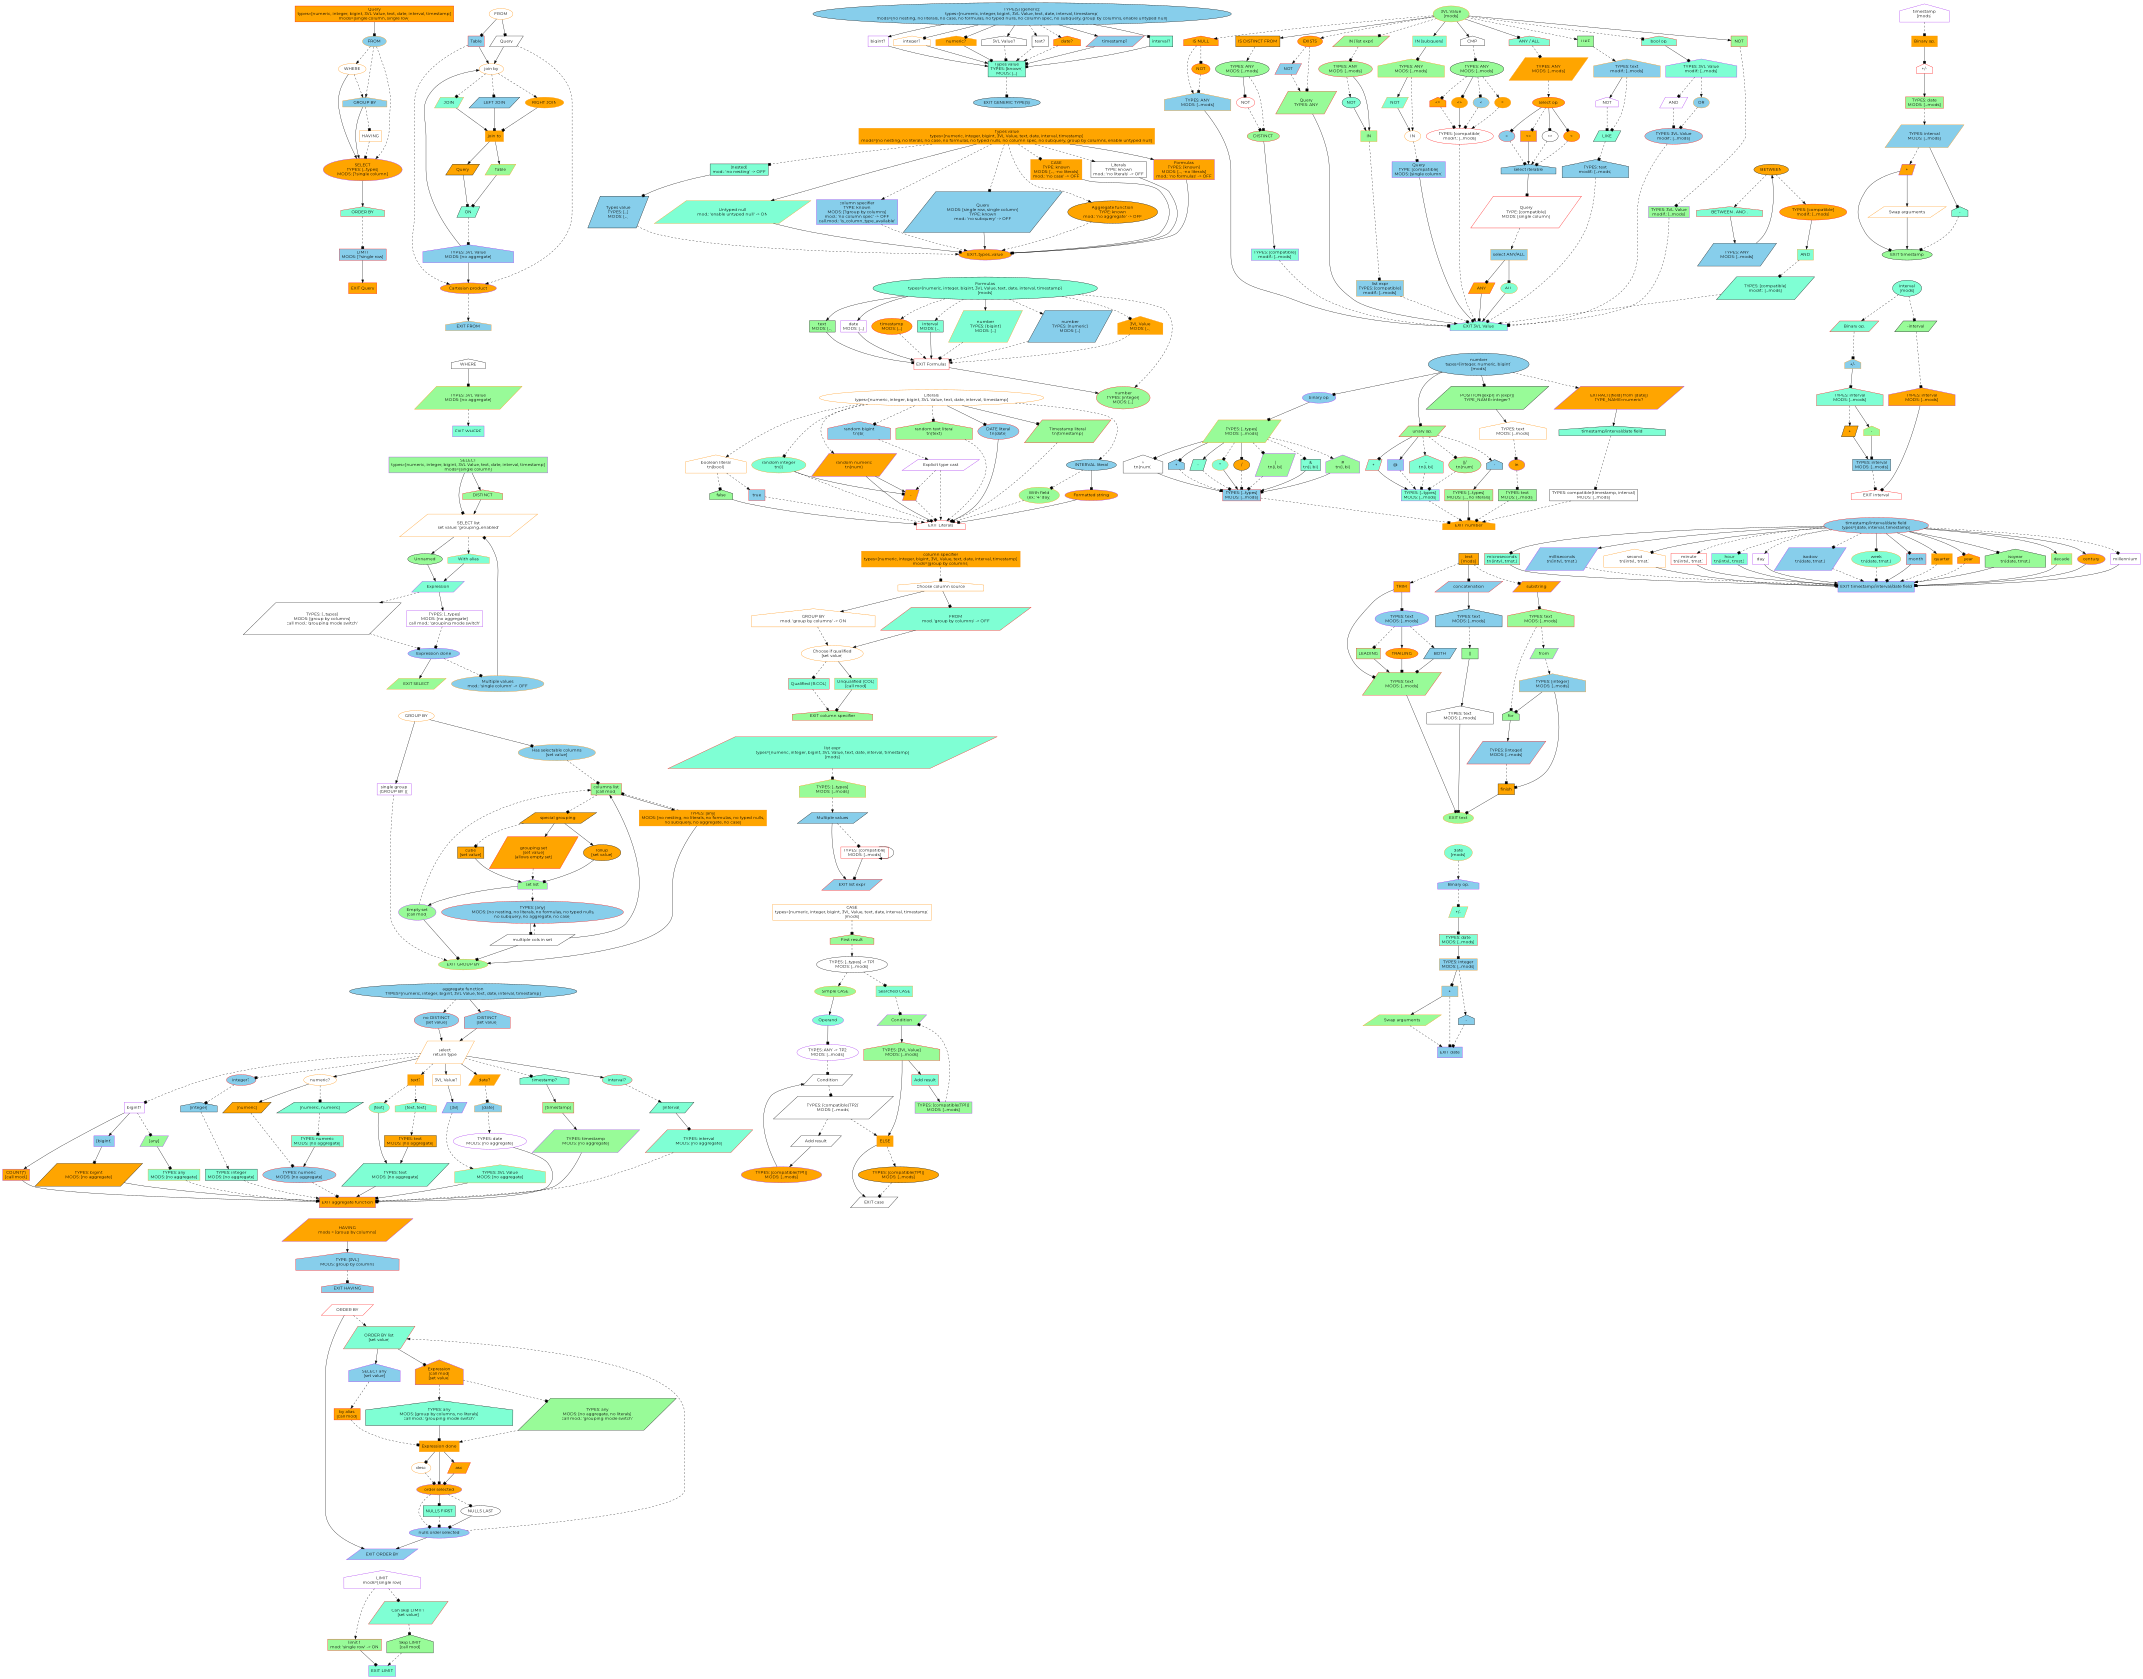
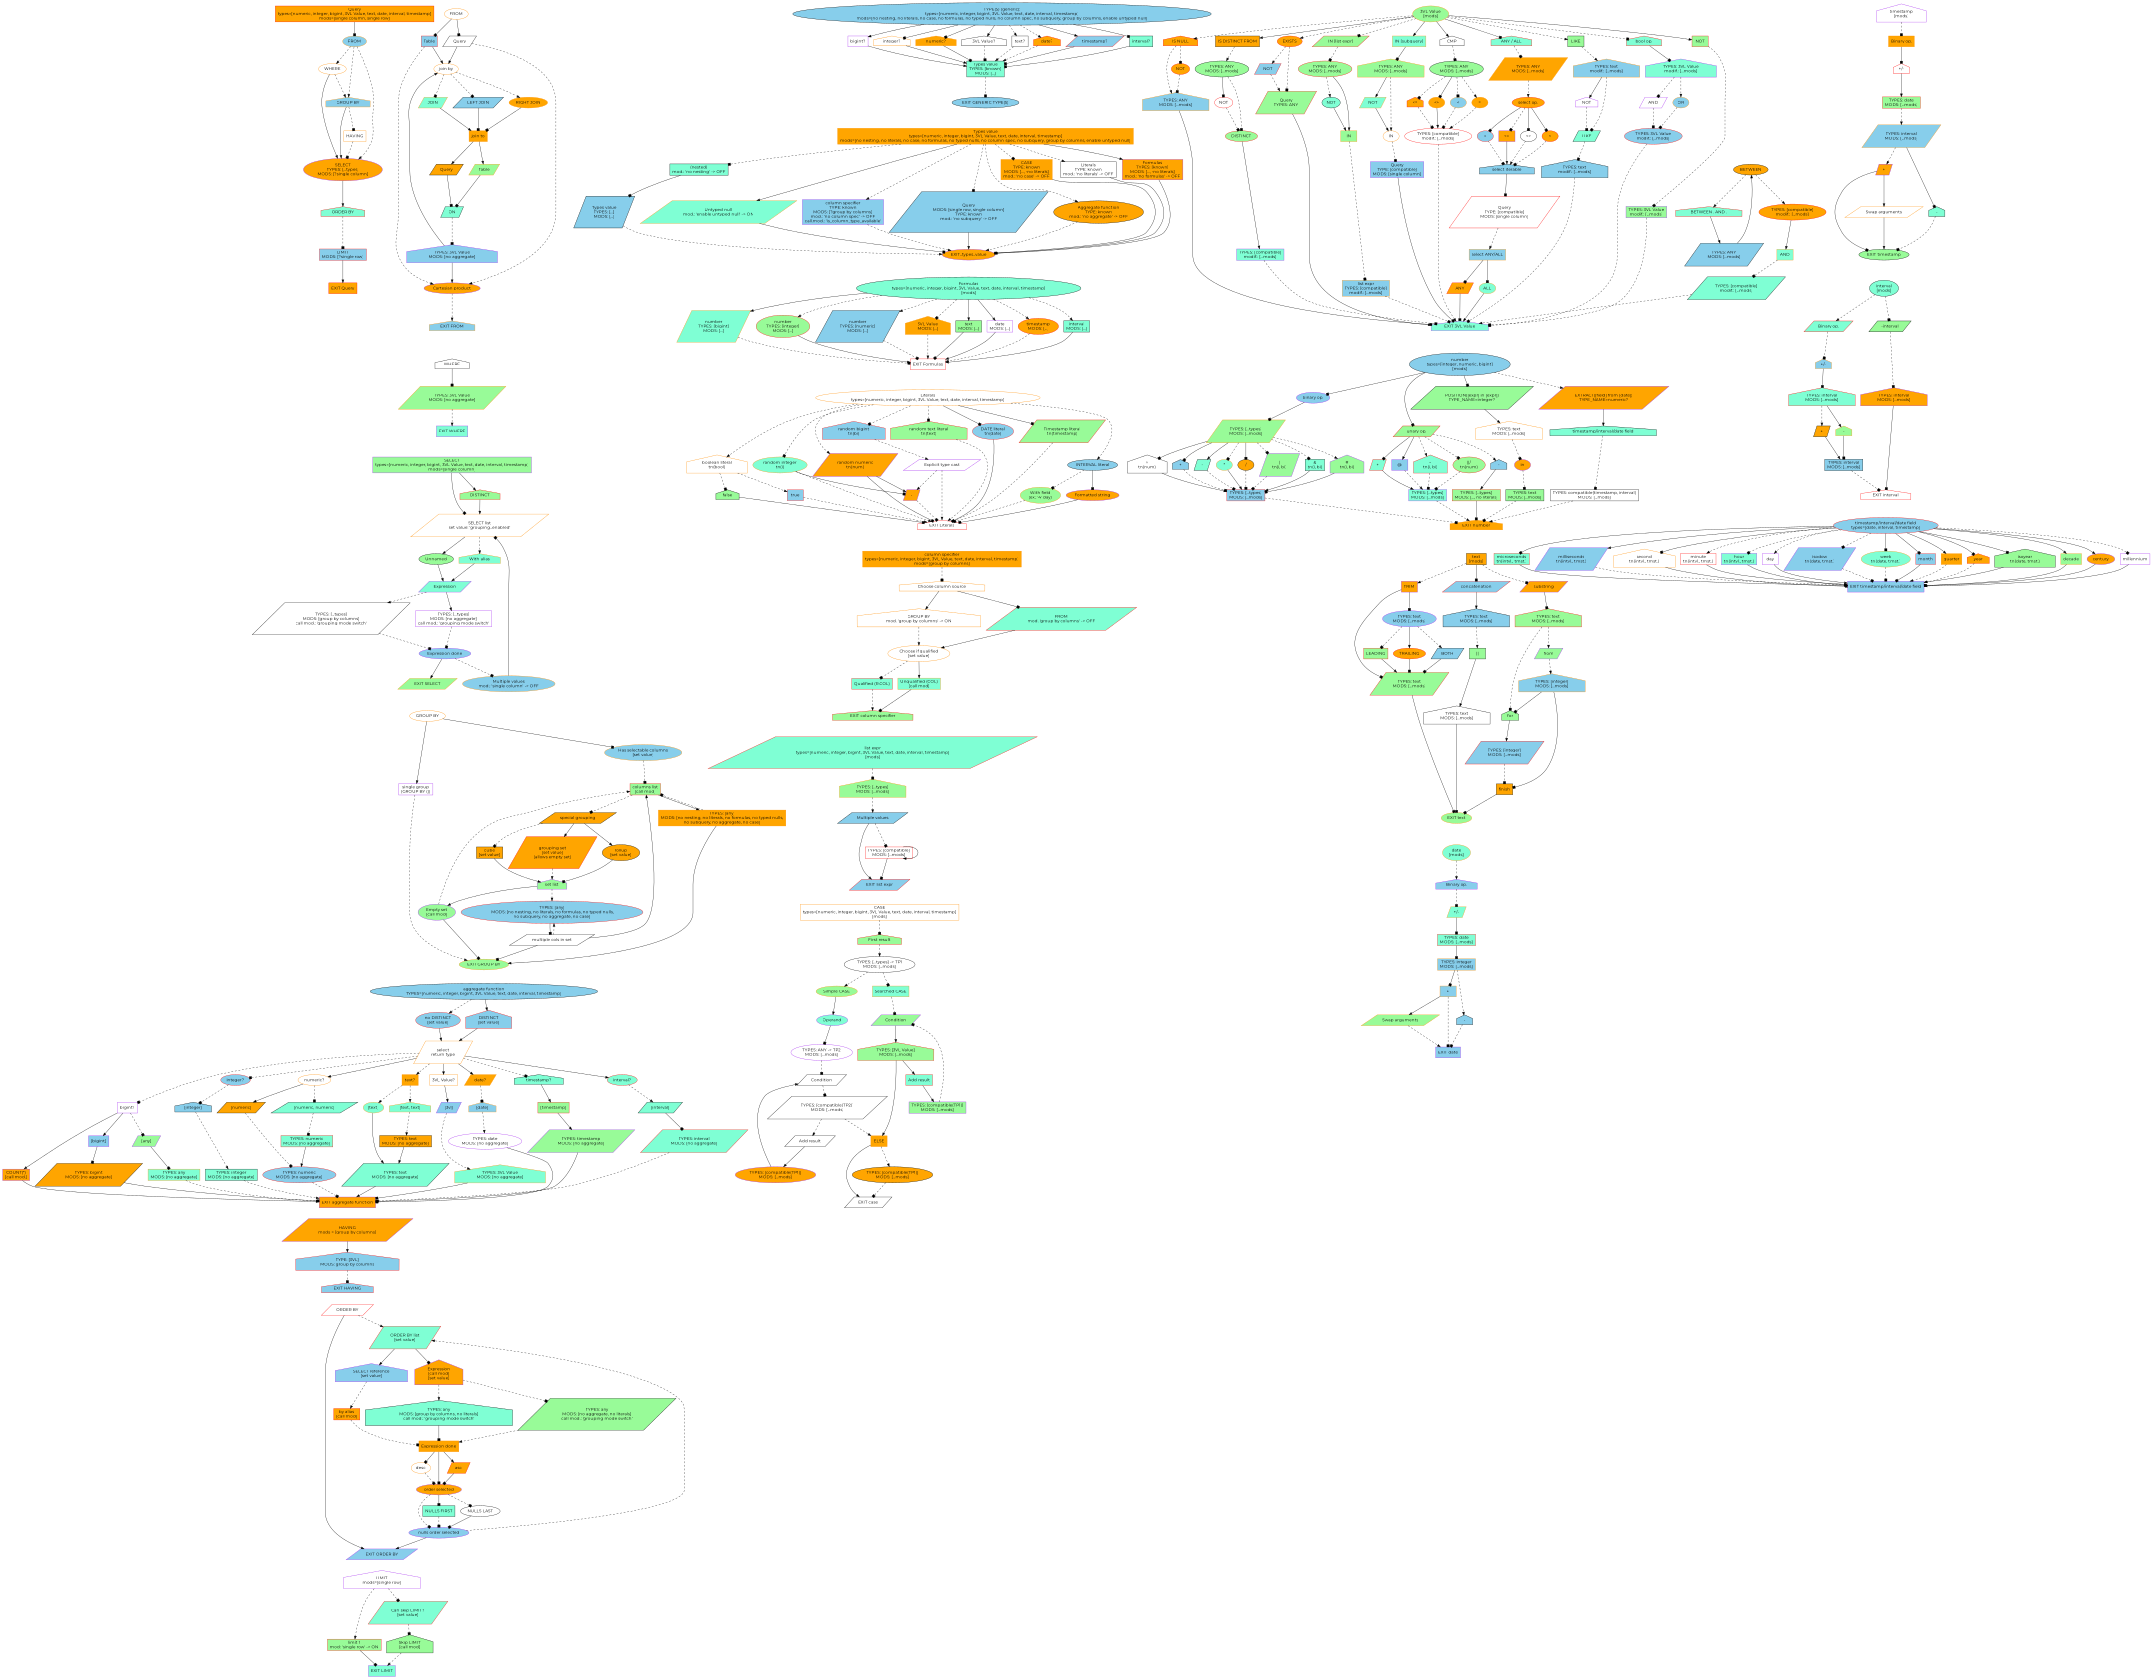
edge "EXIT Formulas" -> "number TYPES: [integer] MODS: [...]": reversed
edge "isodow tn(date, tmst.)" -> "EXIT timestamp/interval/date field": arrowhead normal -> box
node "SELECT any [set value]": label "SELECT any [set value]" -> "SELECT reference [set value]"
